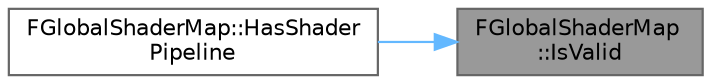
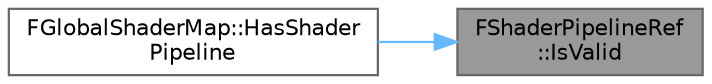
node "FGlobalShaderMap ::IsValid": label "FGlobalShaderMap ::IsValid" -> "FShaderPipelineRef ::IsValid"
